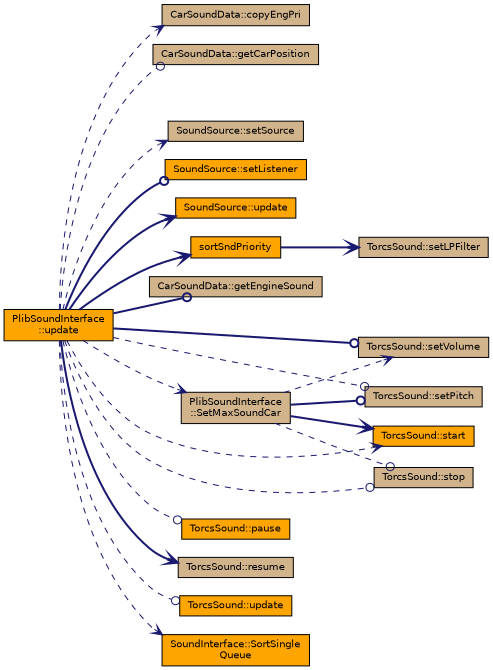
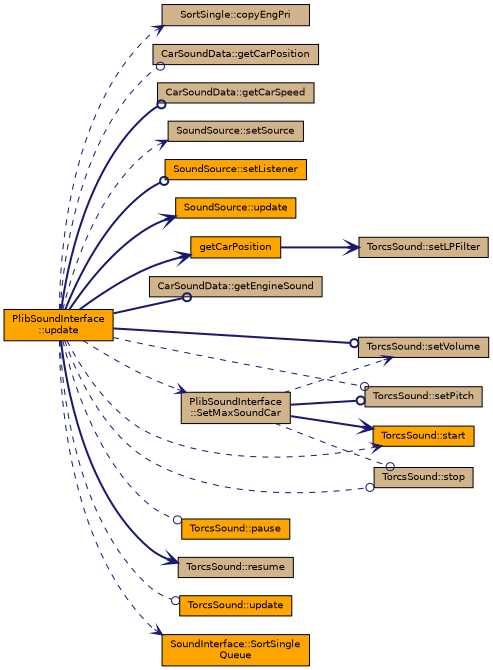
node "CarSoundData::copyEngPri": label "CarSoundData::copyEngPri" -> "SortSingle::copyEngPri"
node "CarSoundData::getCarSpeed": added
node "sortSndPriority": label "sortSndPriority" -> "getCarPosition"
